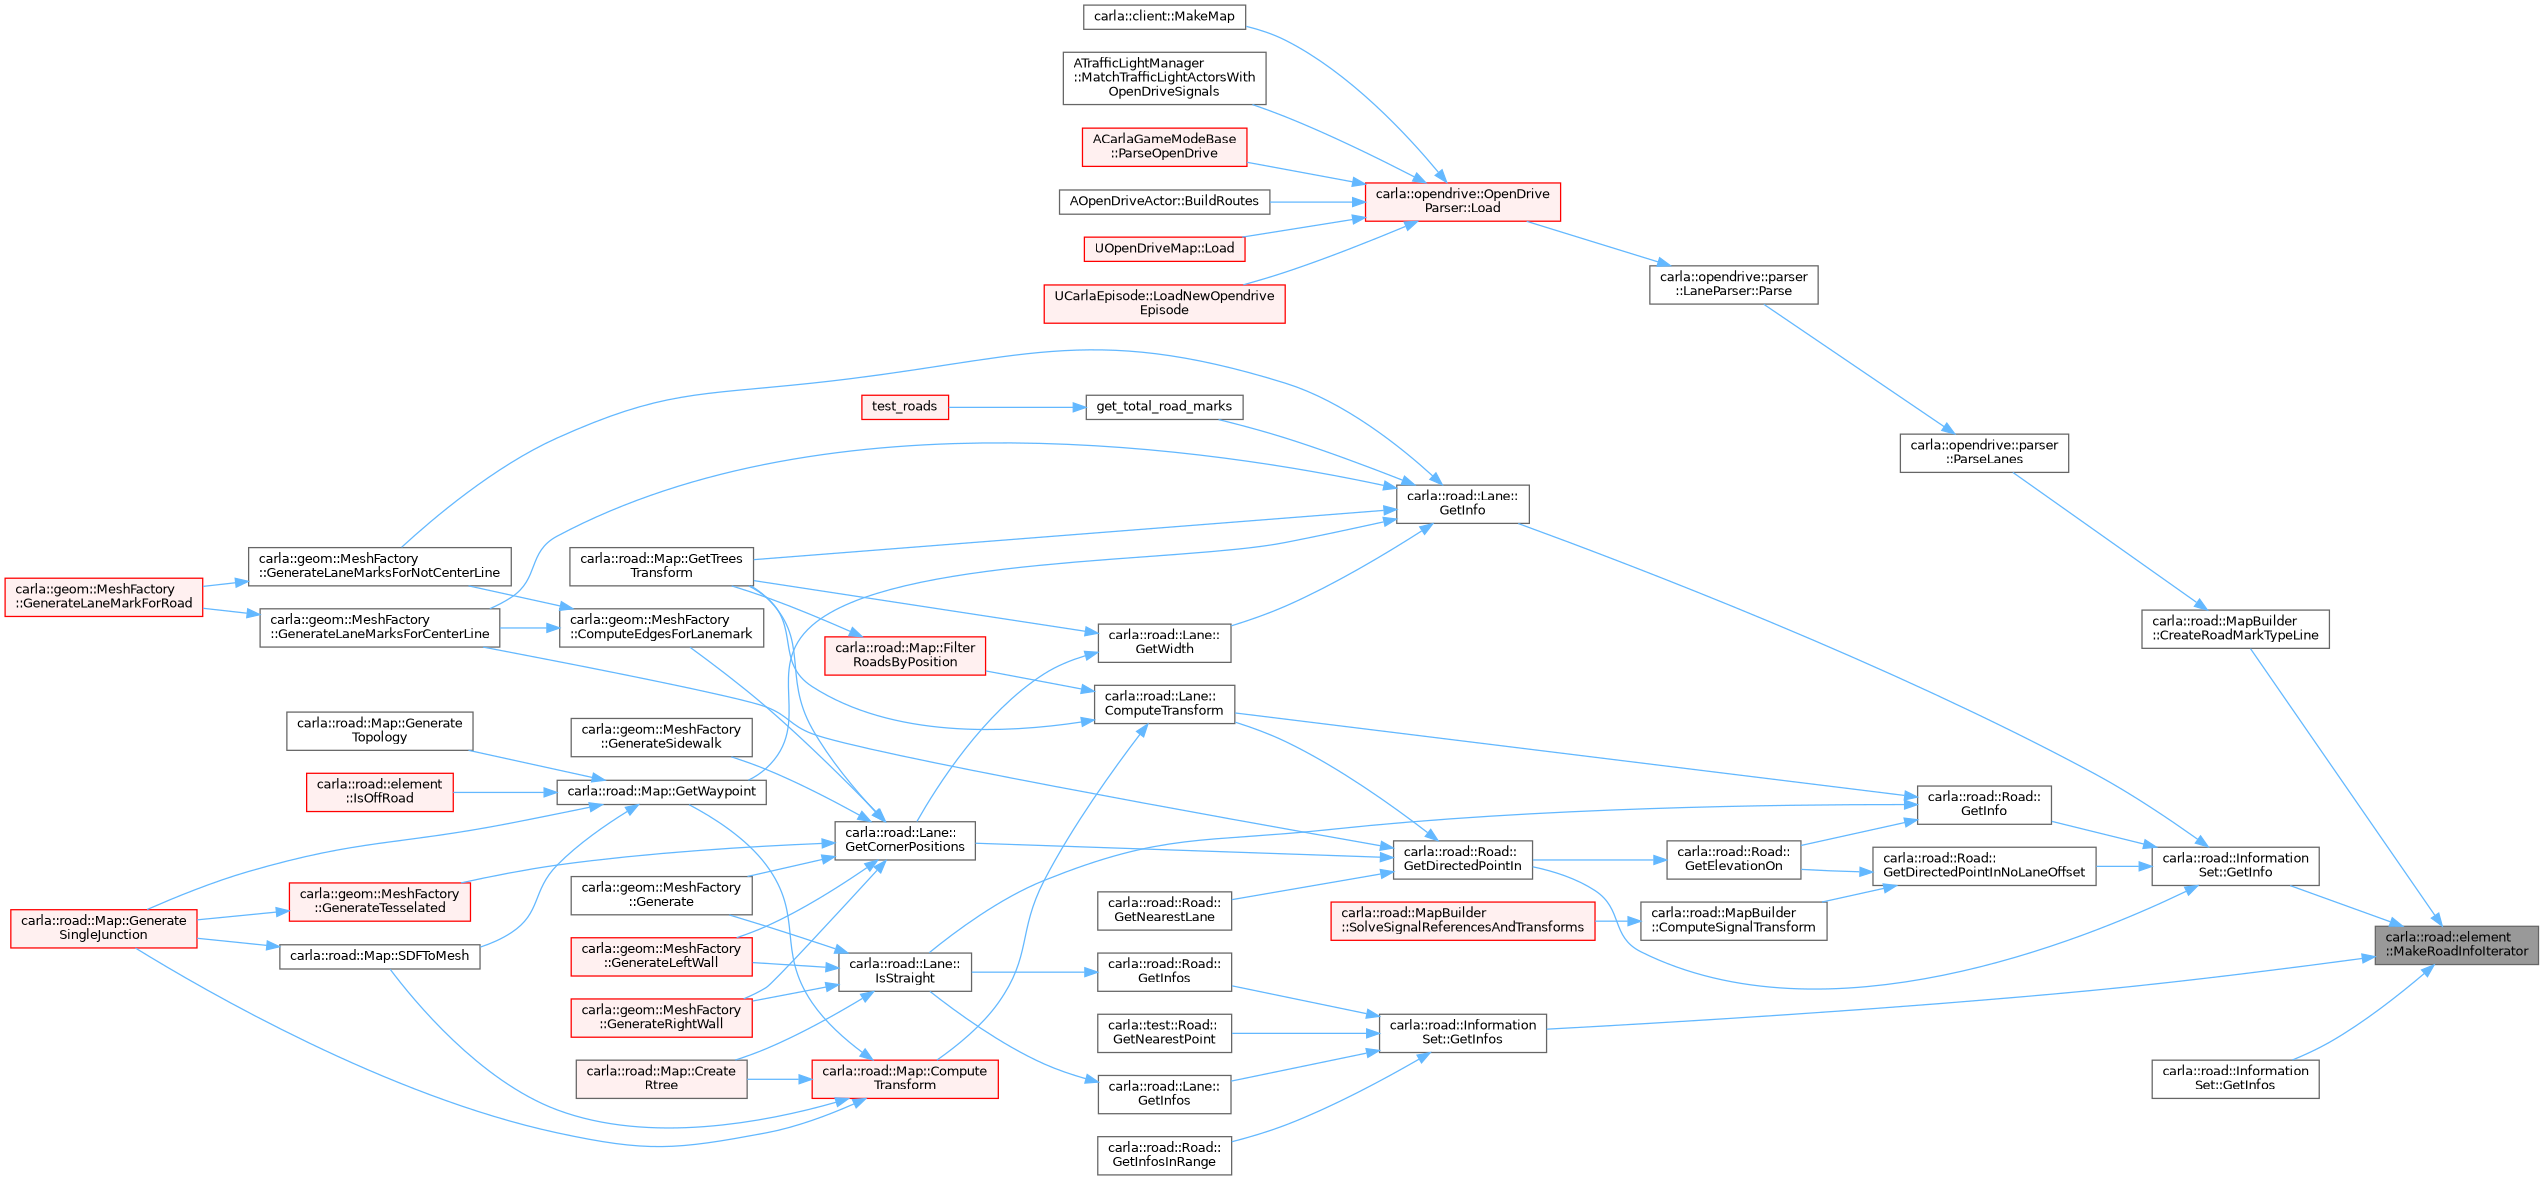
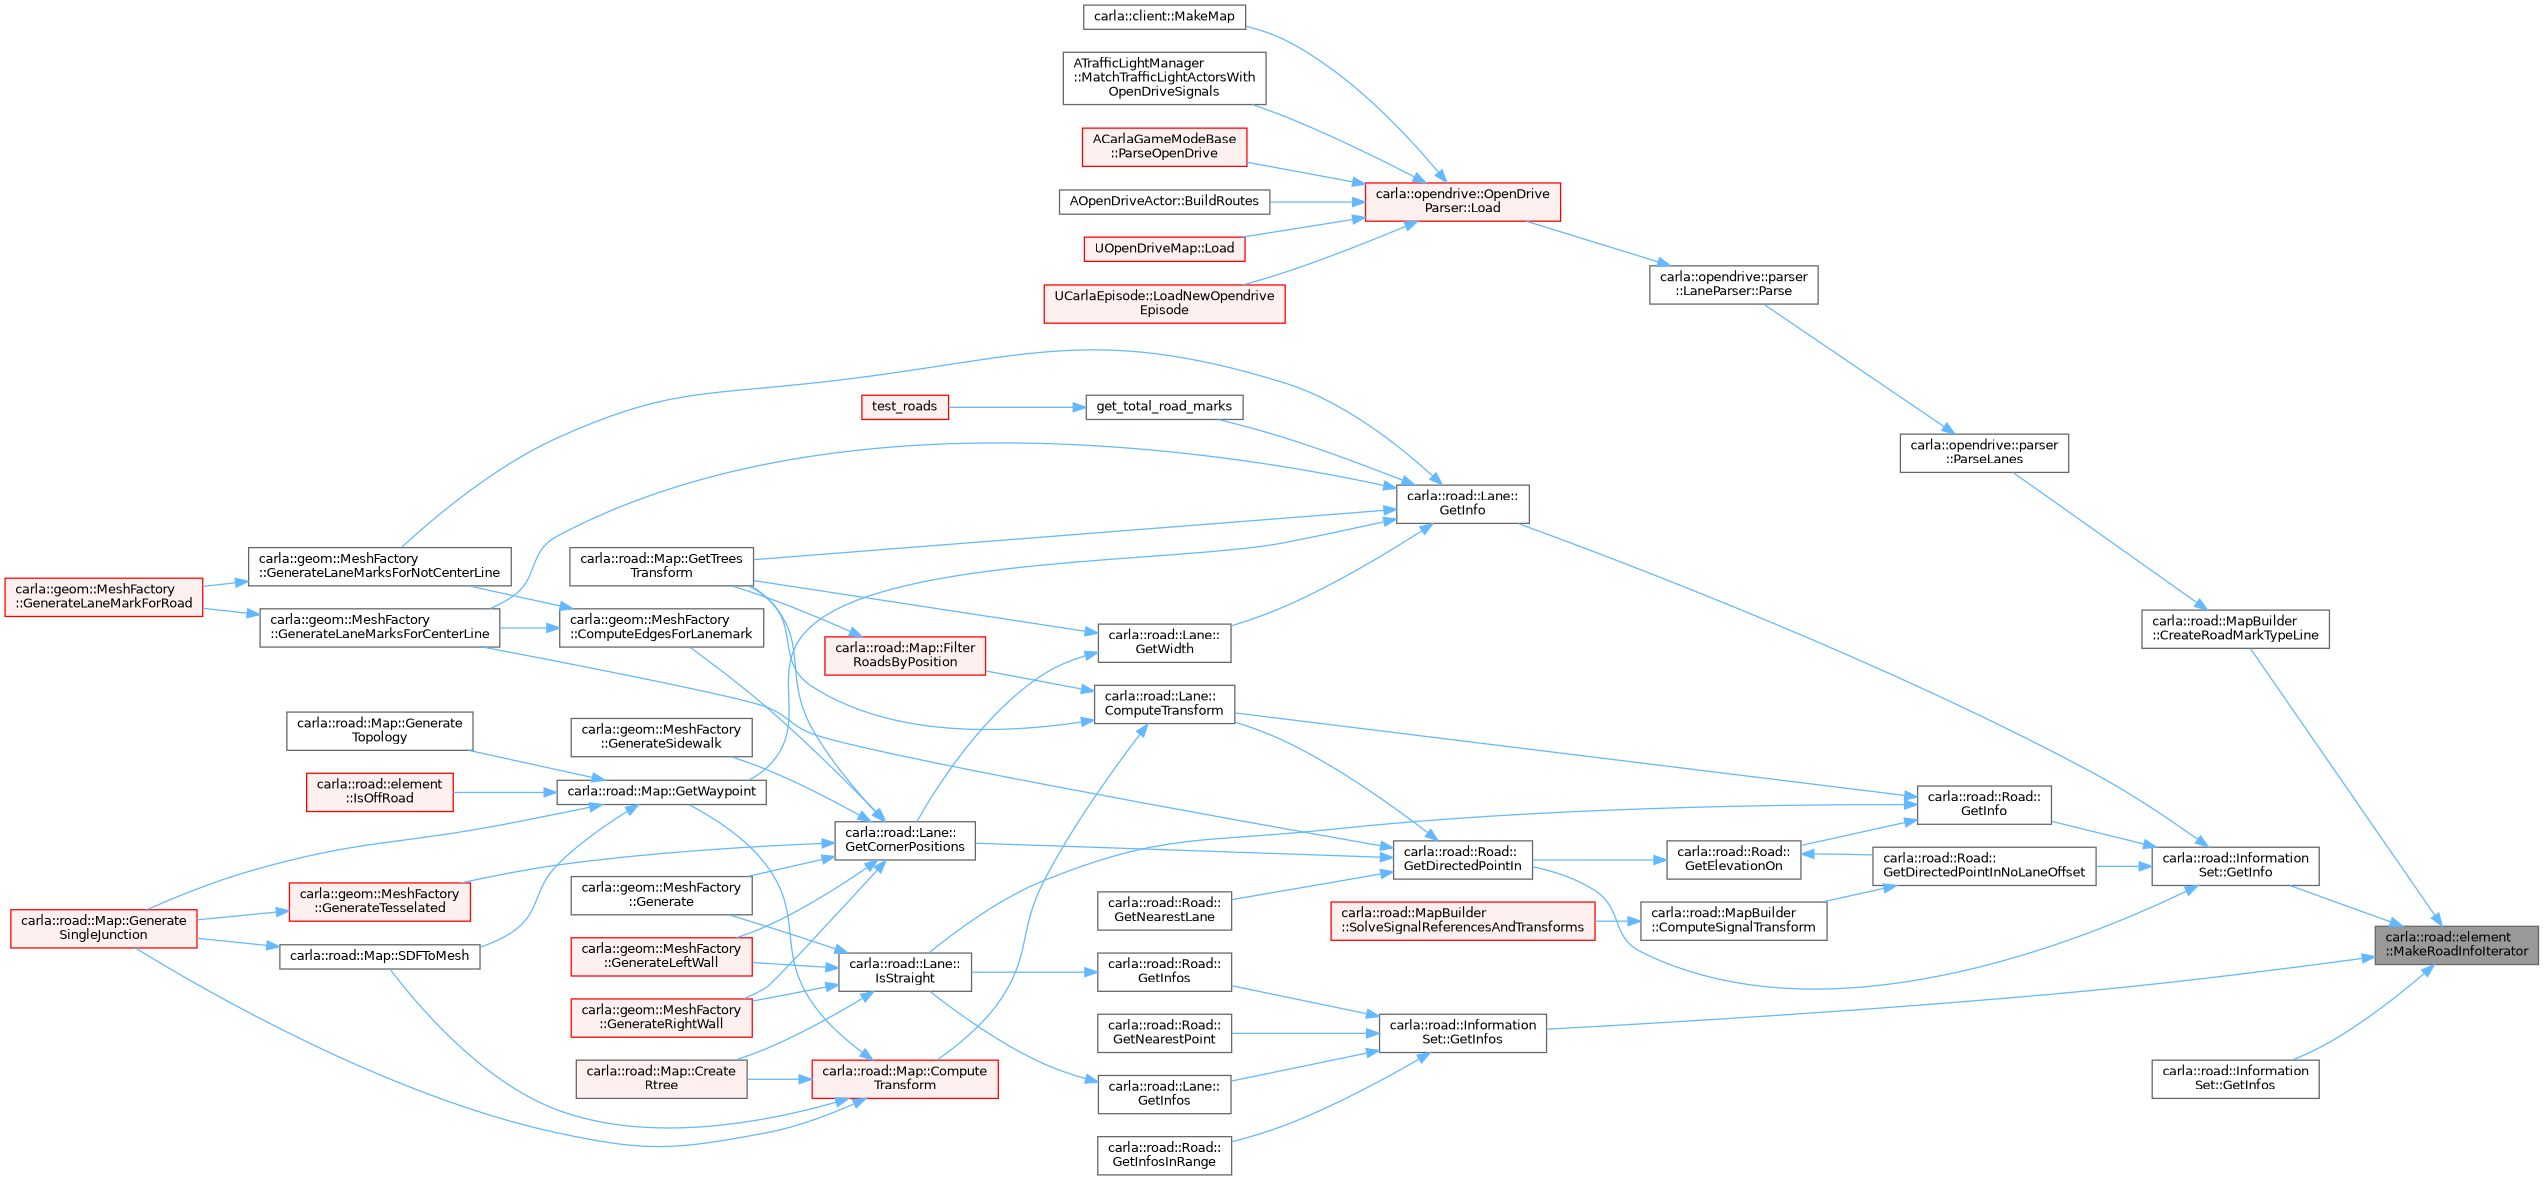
edge "carla::road::Road:: GetElevationOn" -> "carla::road::Road:: GetDirectedPointInNoLaneOffset": reversed
node "carla::test::Road:: GetNearestPoint": label "carla::test::Road:: GetNearestPoint" -> "carla::road::Road:: GetNearestPoint"
